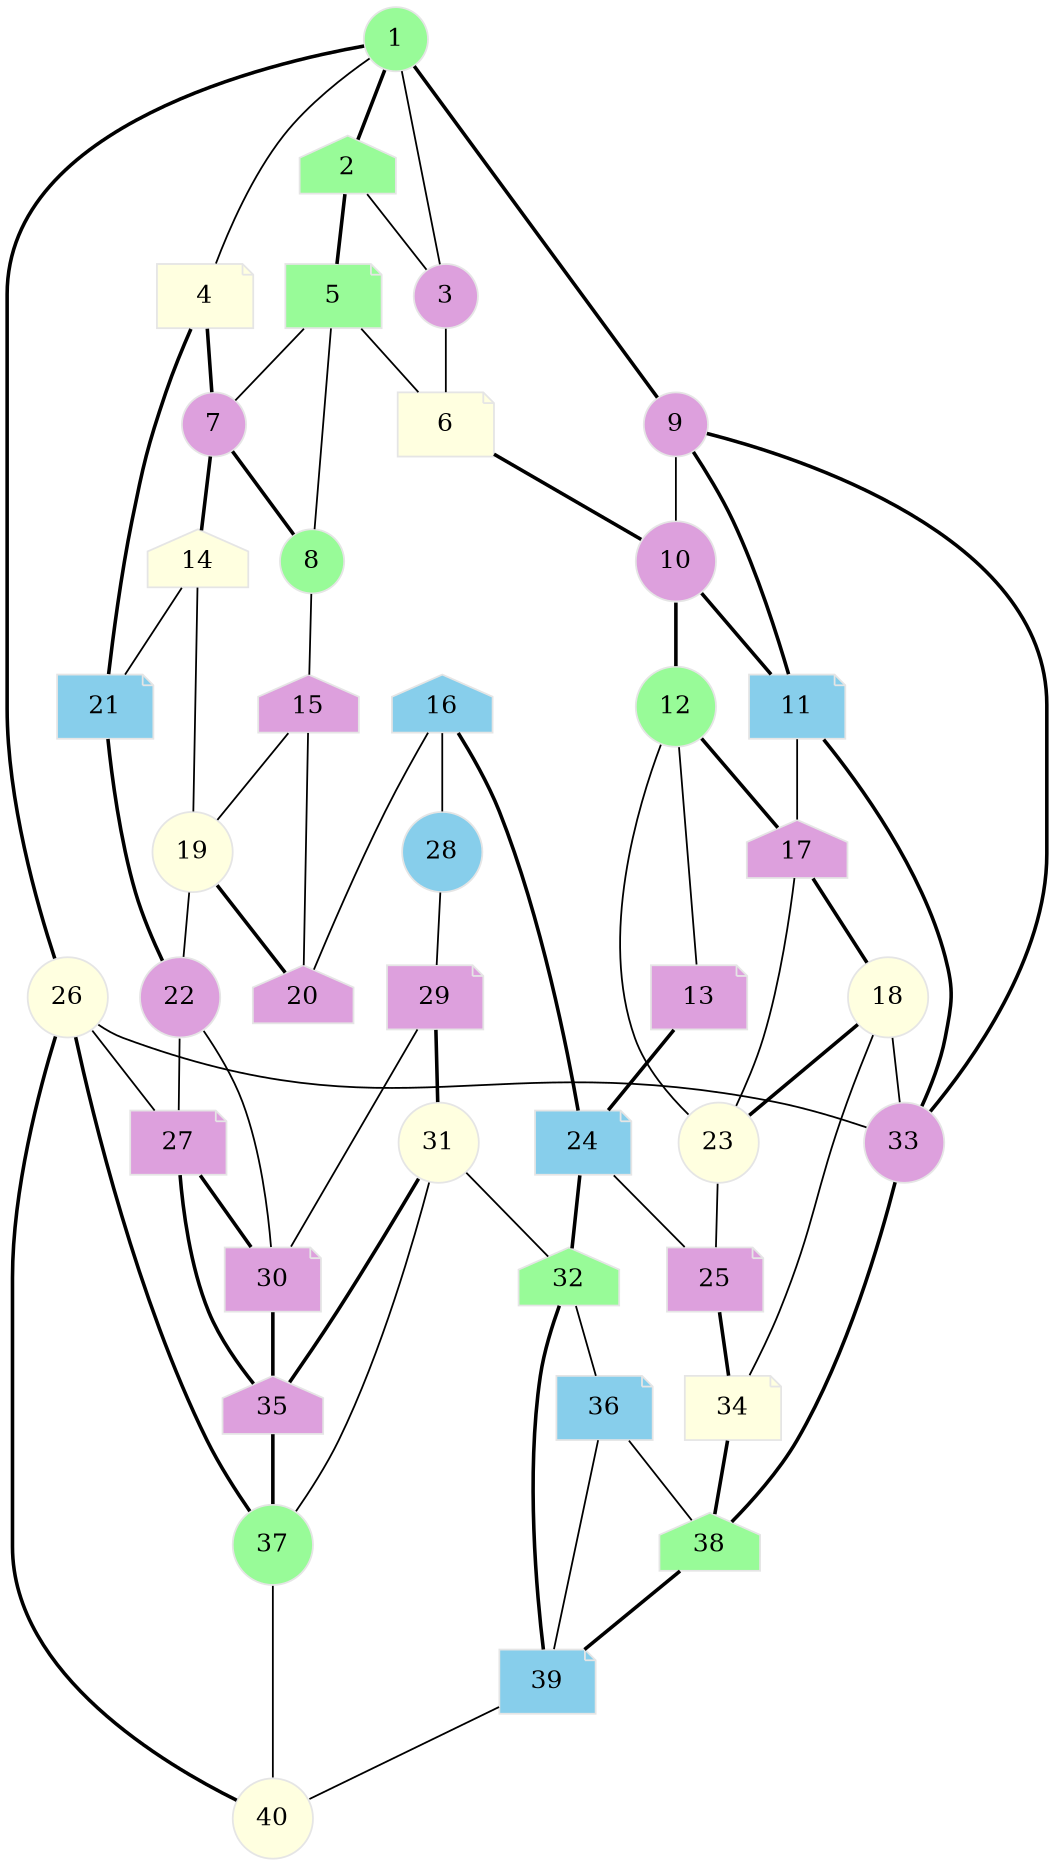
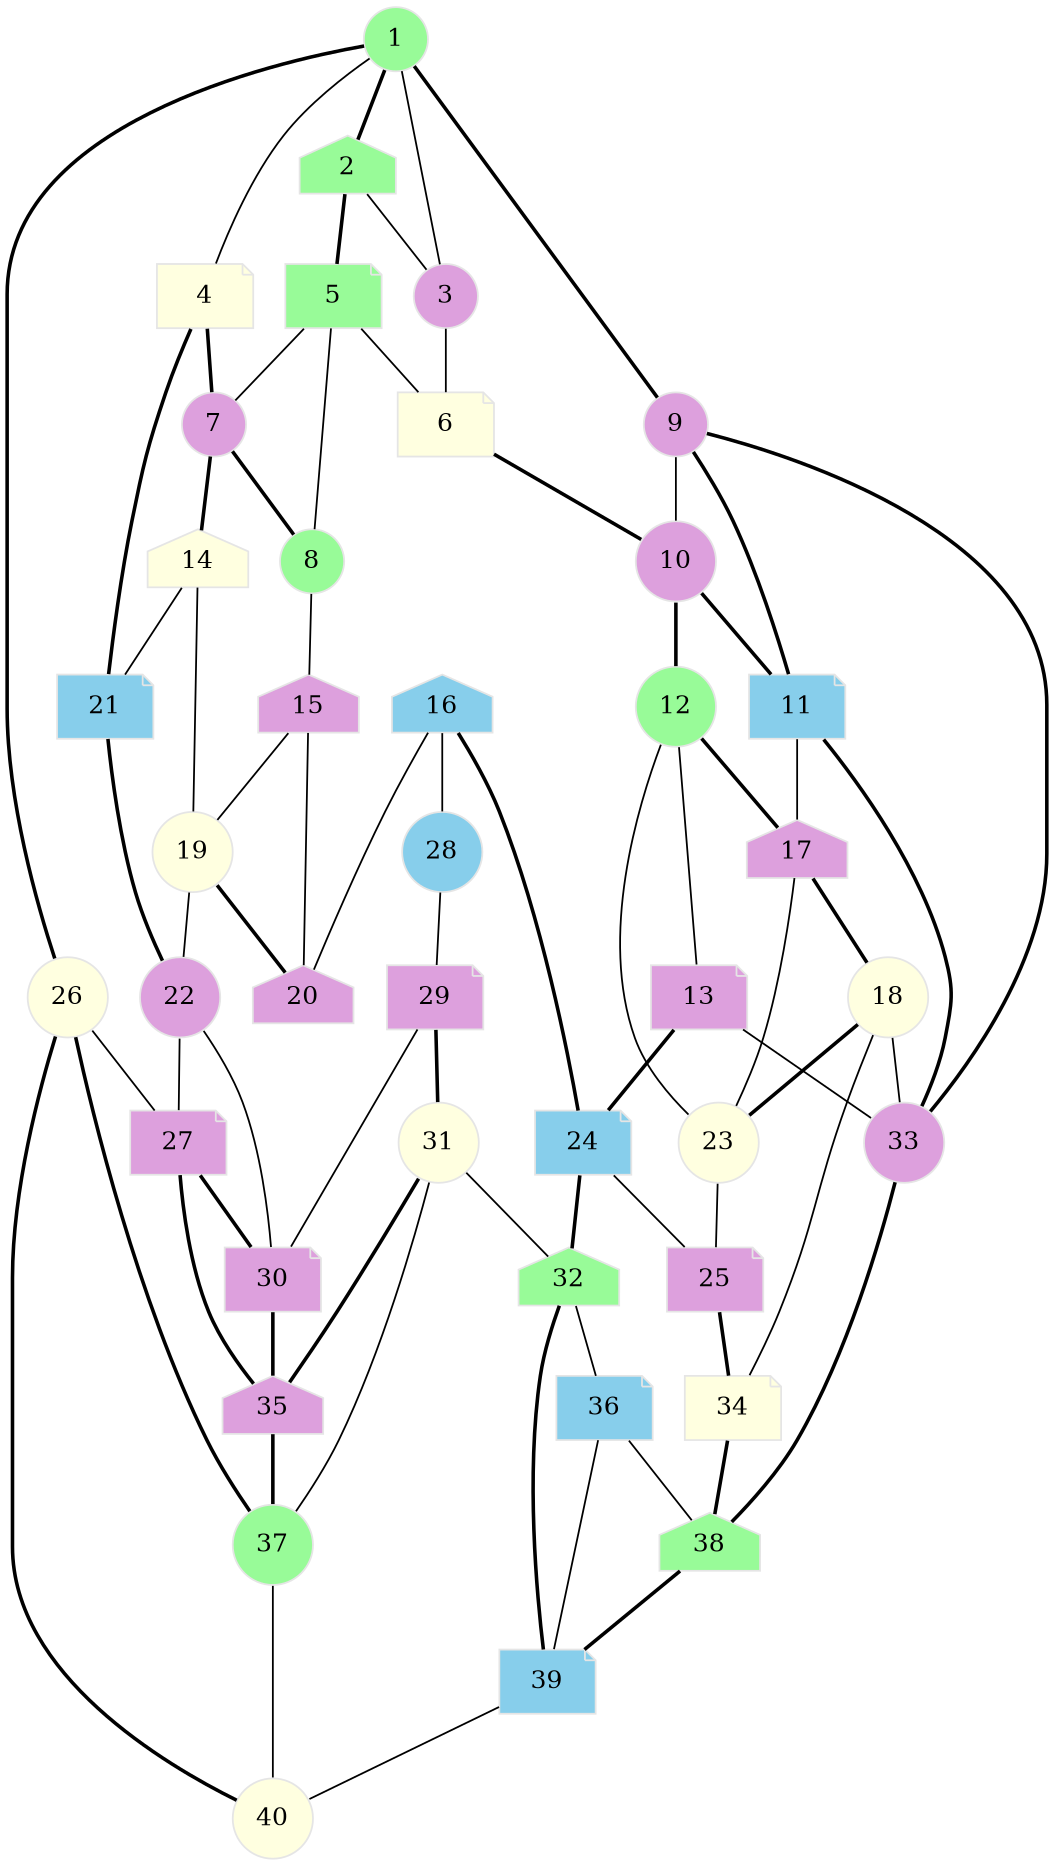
edge "26" -- "33": now "13" -- "33"
